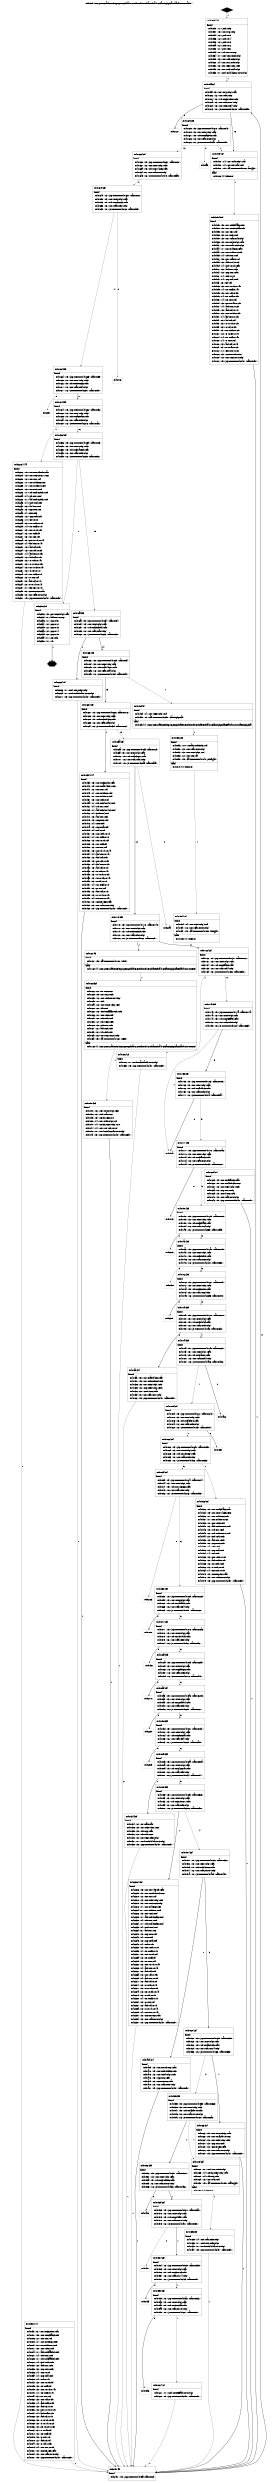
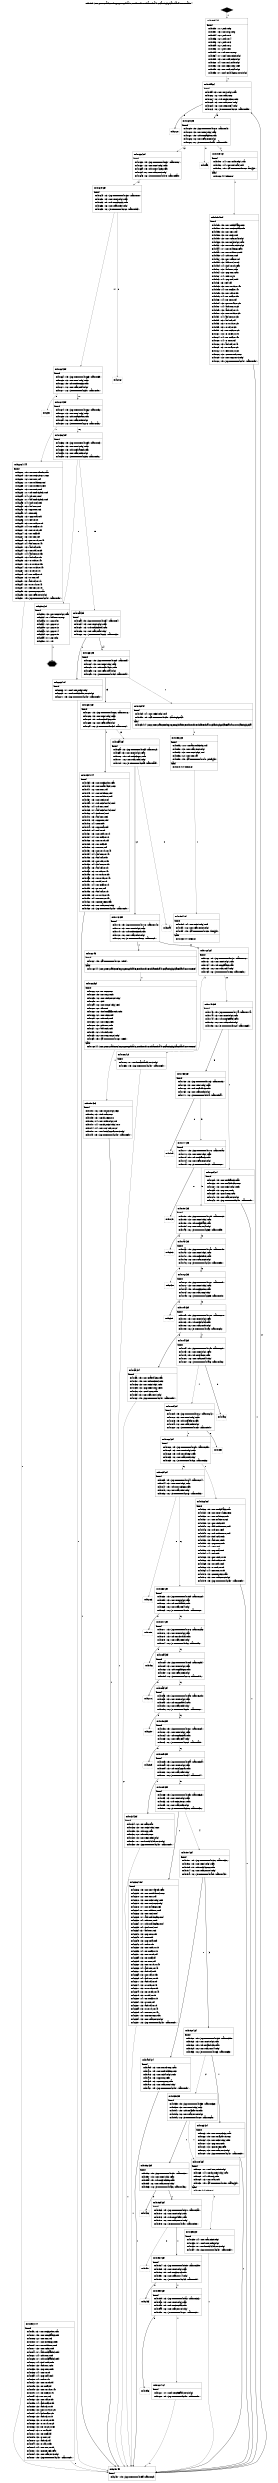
edge "0x4015ff [26]" -> "0x401b7e [13]": now "0x4015ff [26]" -> "0x401619 [25]"
edge "0x401745 [25]" -> "0x401b1a": now "0x401745 [25]" -> "0x401c2d [27]"
